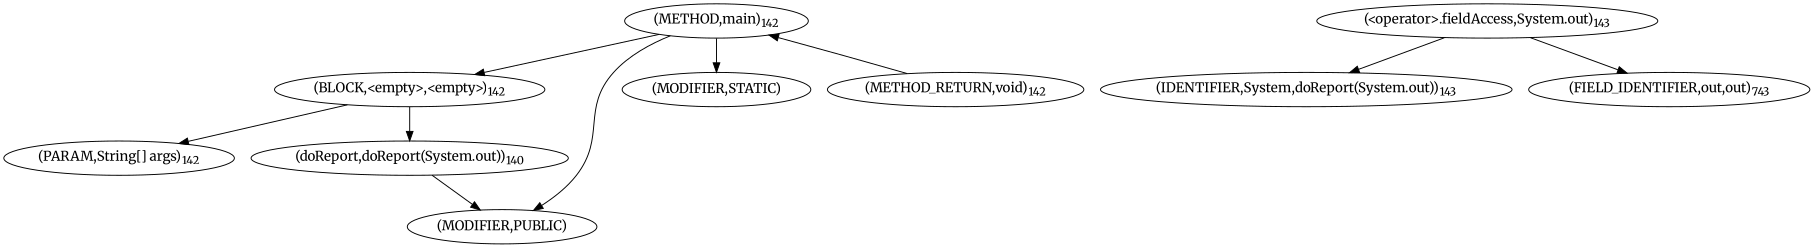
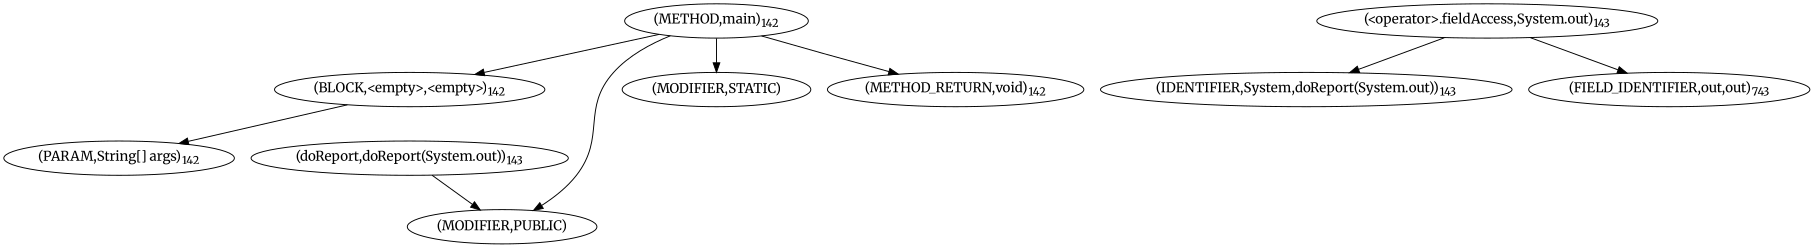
edge "(METHOD_RETURN,void)" -> "(METHOD,main)": reversed
edge "(BLOCK,<empty>,<empty>)" -> "(doReport,doReport(System.out))": removed
node "(doReport,doReport(System.out))": text "140" -> "143"
